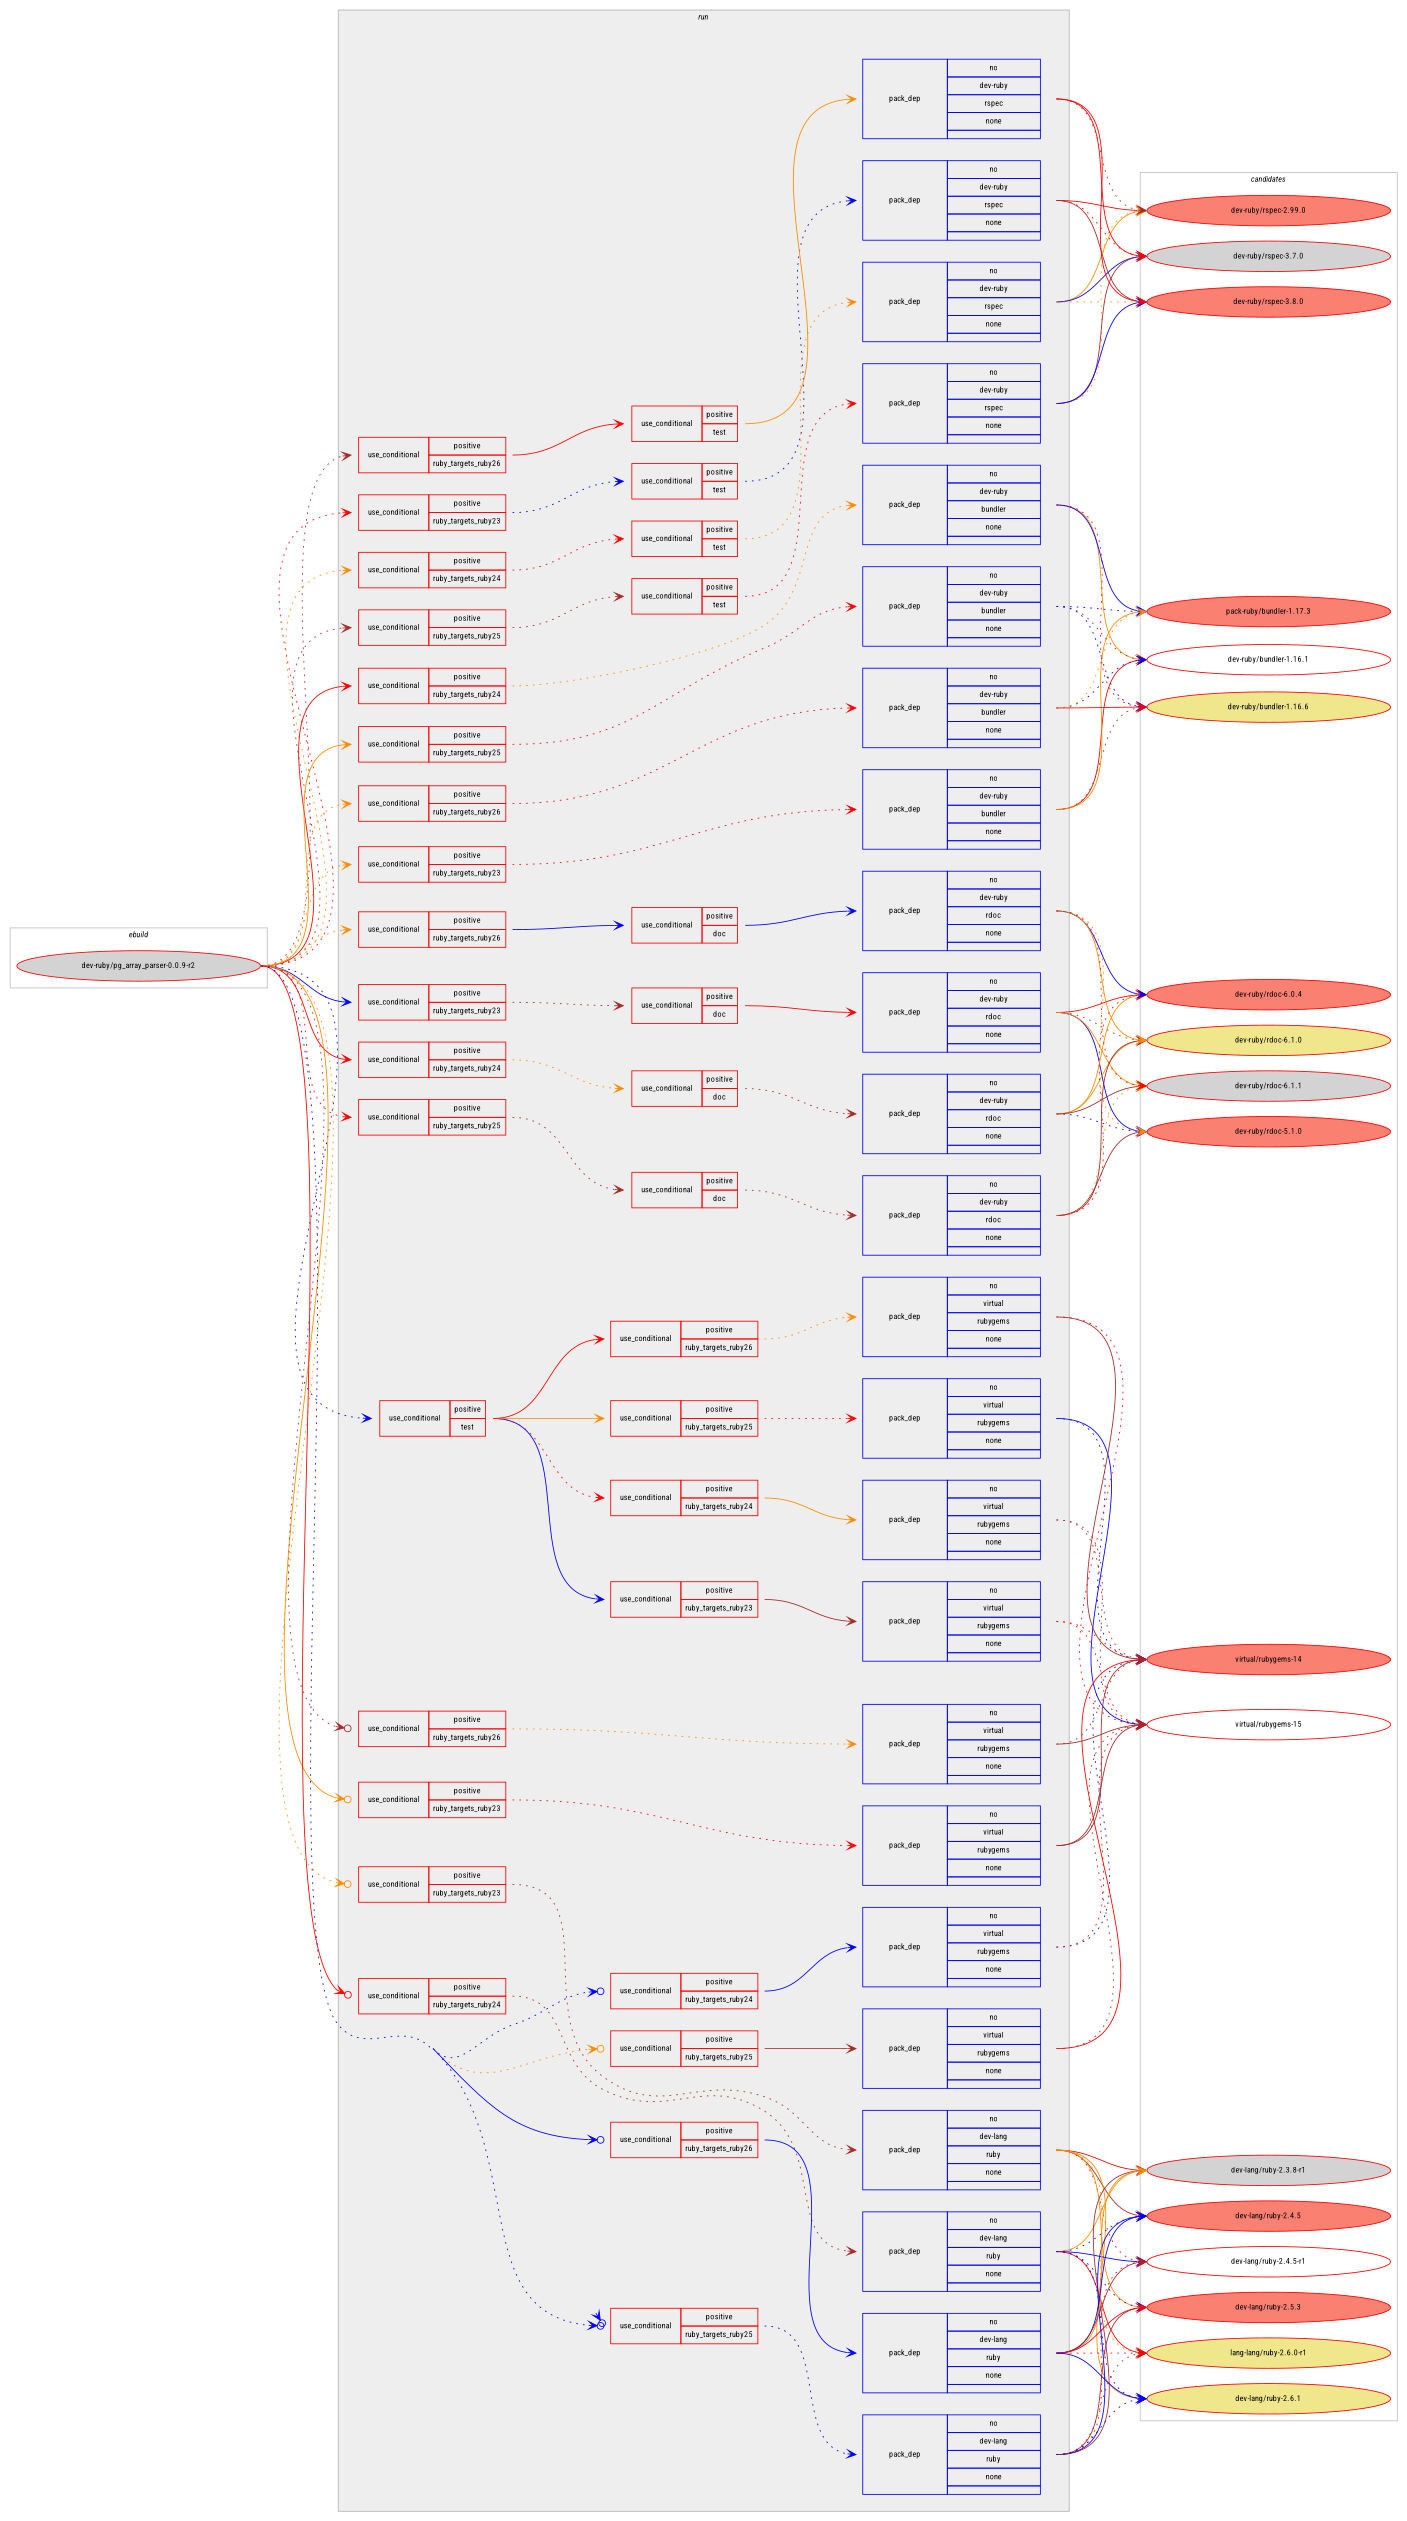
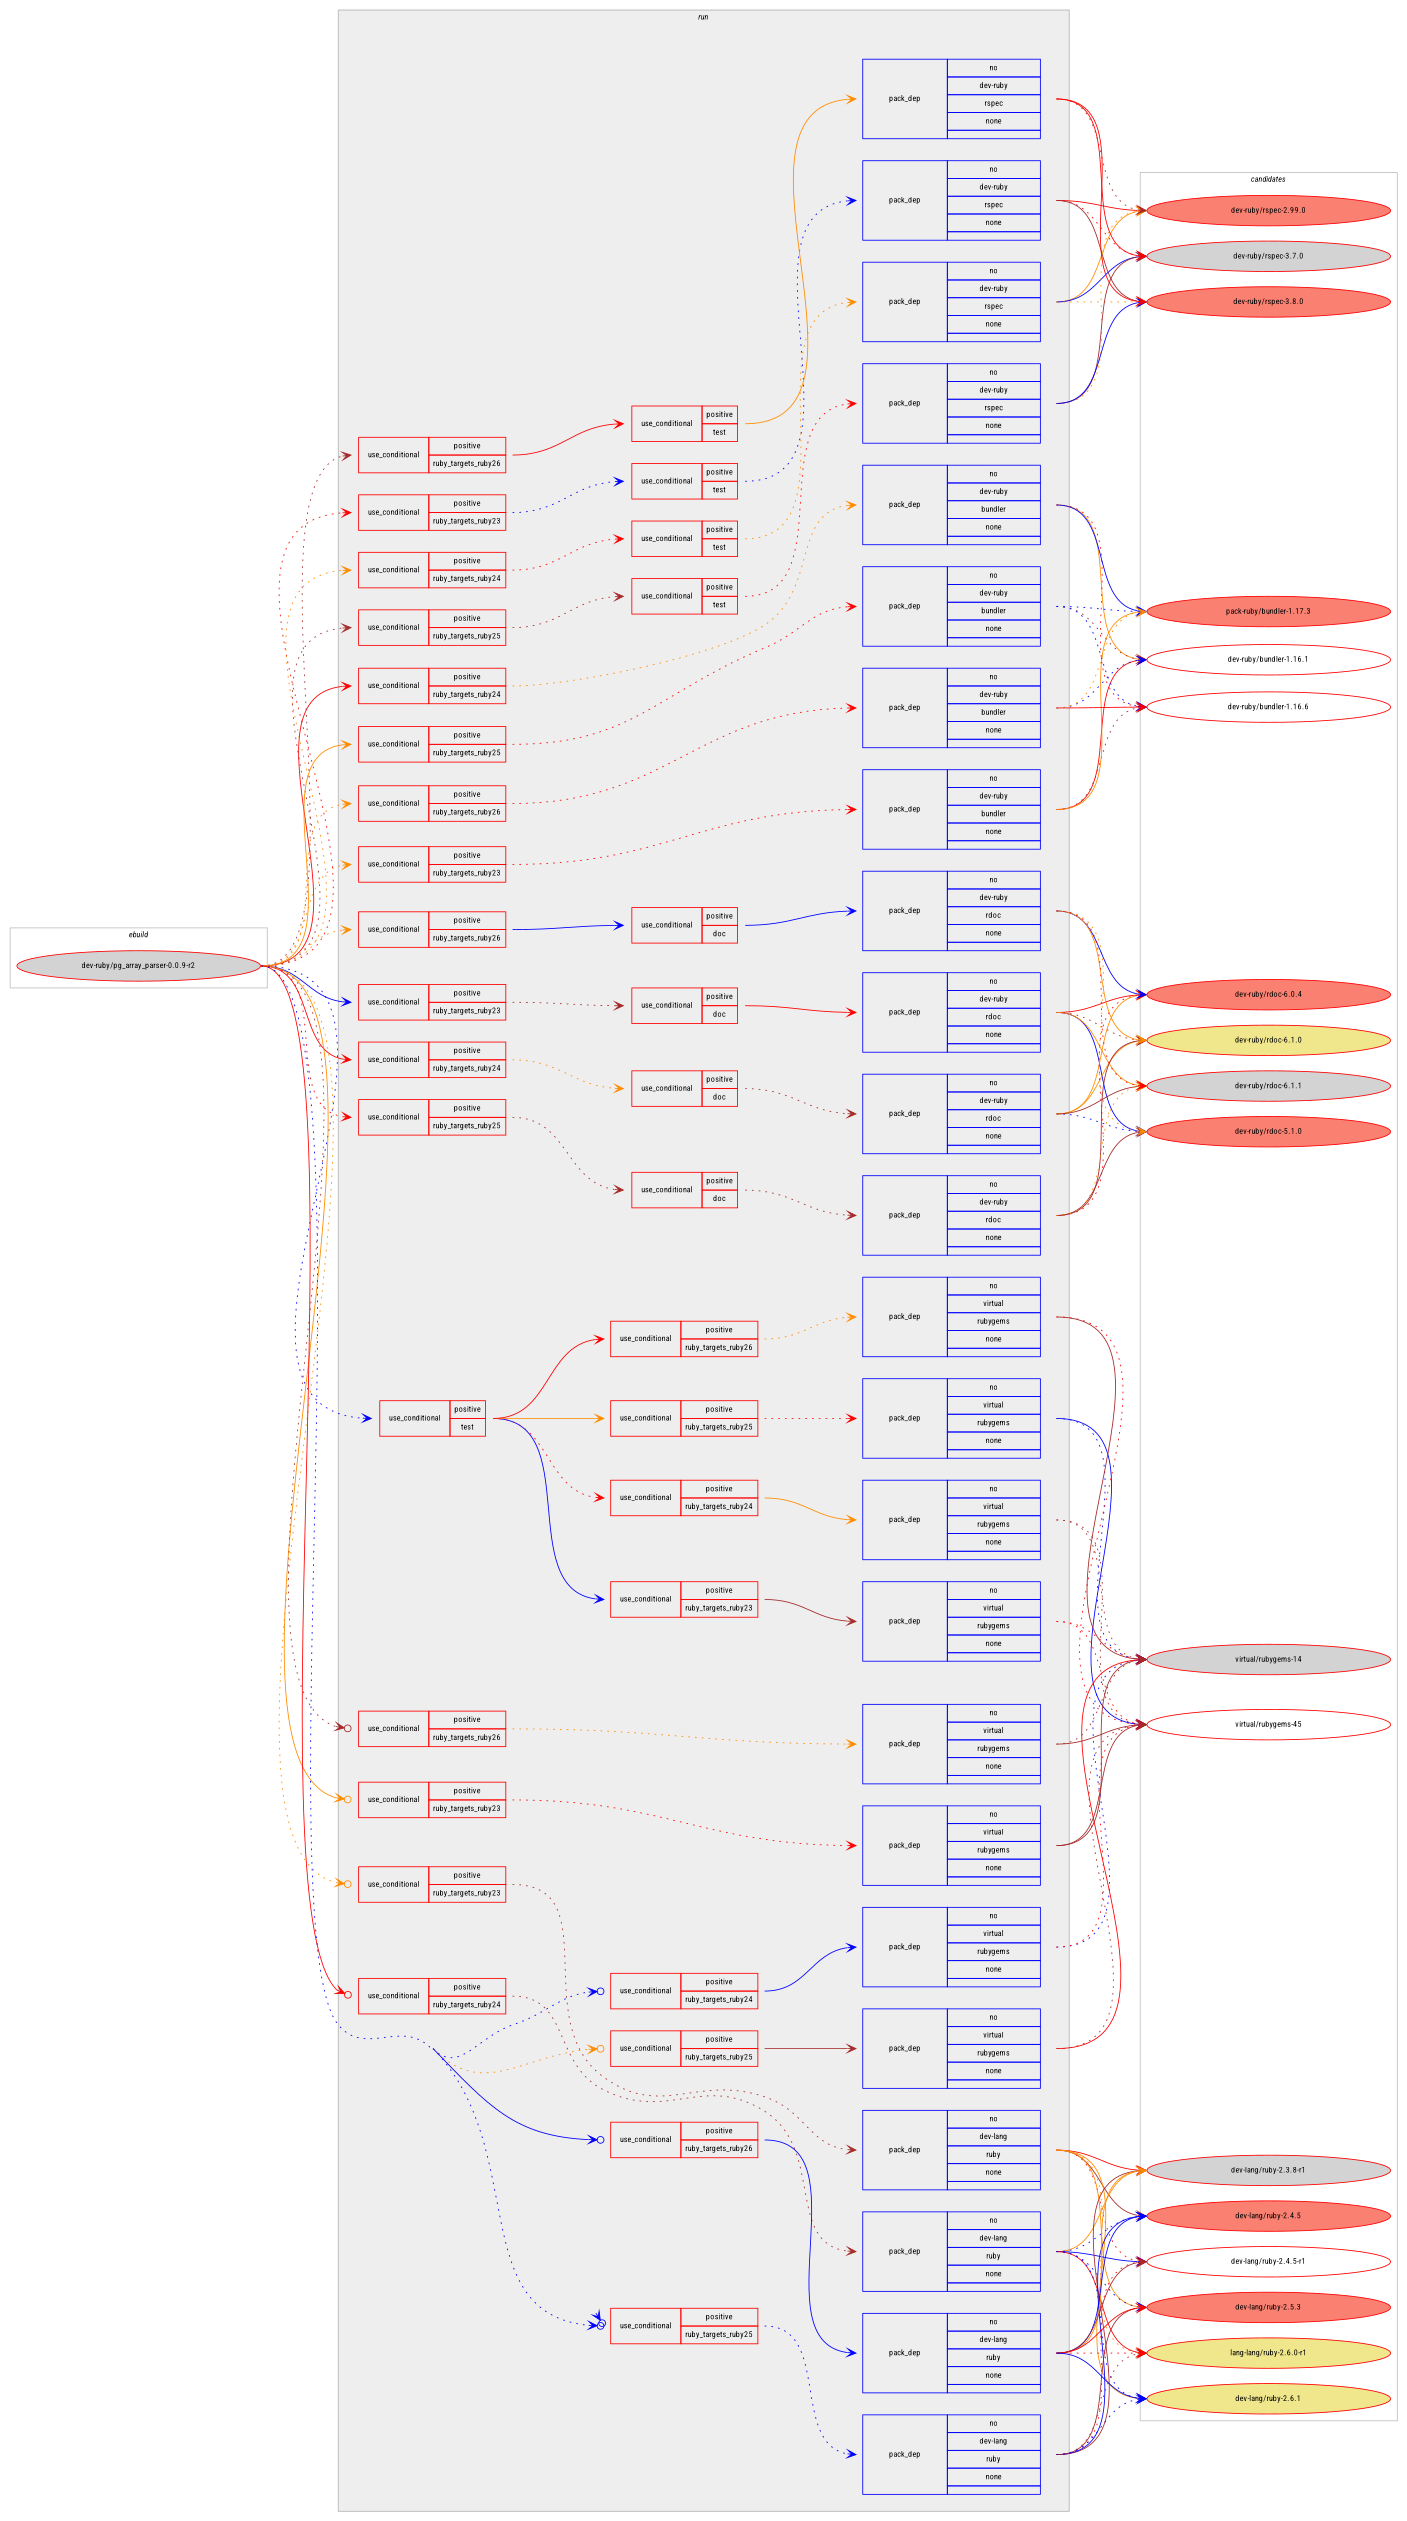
node "dev-ruby/bundler-1.16.6": fillcolor khaki -> white
node "virtual/rubygems-14": fillcolor salmon -> lightgrey
node "virtual/rubygems-15": label "virtual/rubygems-15" -> "virtual/rubygems-45"
